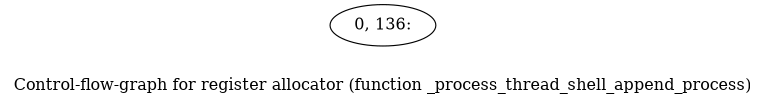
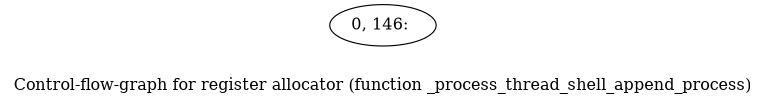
node "0, 136:": label "0, 136:" -> "0, 146:"
